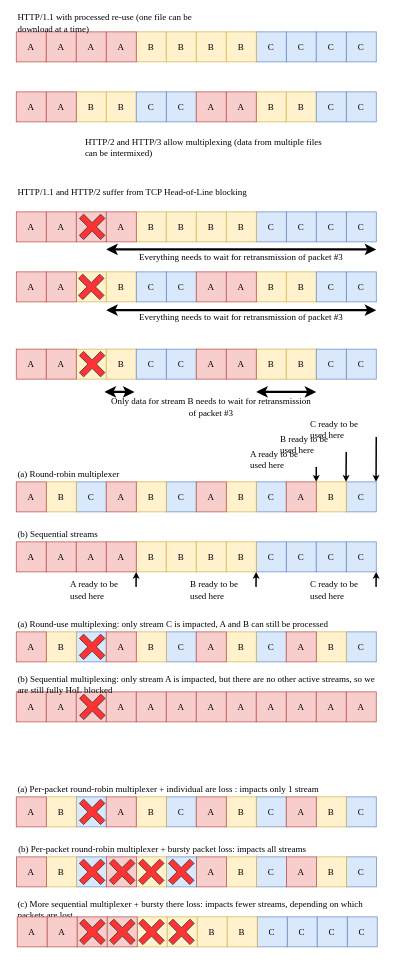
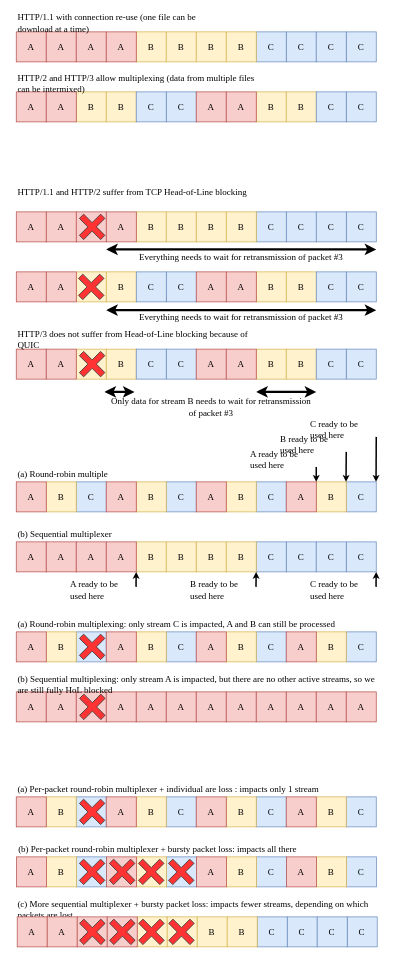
node "HTTP/1.1 with processed re-use (one file can be download at a time)": label "HTTP/1.1 with processed re-use (one file can be download at a time)" -> "HTTP/1.1 with connection re-use (one file can be download at a time)"
node "HTTP/2 and HTTP/3 allow multiplexing (data from multiple files can be intermixed)": moved (204, 147) -> (136, 84)
node "HTTP/3 does not suffer from Head-of-Line blocking because of QUIC": added
node "(a) Round-robin multiplexer": label "(a) Round-robin multiplexer" -> "(a) Round-robin multiple"
node "(b) Sequential streams": label "(b) Sequential streams" -> "(b) Sequential multiplexer"
node "(a) Round-use multiplexing: only stream C is impacted, A and B can still be processed": label "(a) Round-use multiplexing: only stream C is impacted, A and B can still be processed" -> "(a) Round-robin multiplexing: only stream C is impacted, A and B can still be processed"
node "(b) Per-packet round-robin multiplexer + bursty packet loss: impacts all streams": label "(b) Per-packet round-robin multiplexer + bursty packet loss: impacts all streams" -> "(b) Per-packet round-robin multiplexer + bursty packet loss: impacts all there"
node "(c) More sequential multiplexer + bursty there loss: impacts fewer streams, depending on which packets are lost": label "(c) More sequential multiplexer + bursty there loss: impacts fewer streams, depending on which packets are lost" -> "(c) More sequential multiplexer + bursty packet loss: impacts fewer streams, depending on which packets are lost"
